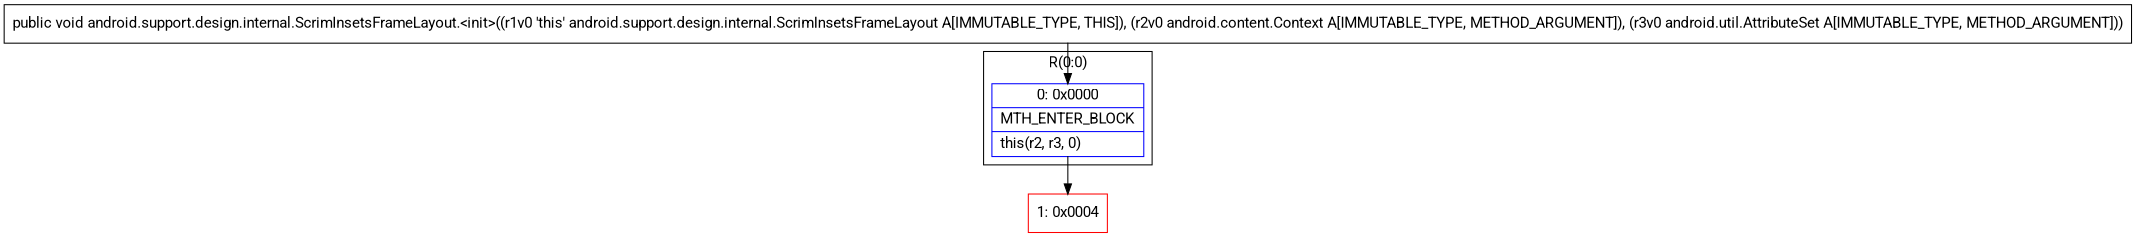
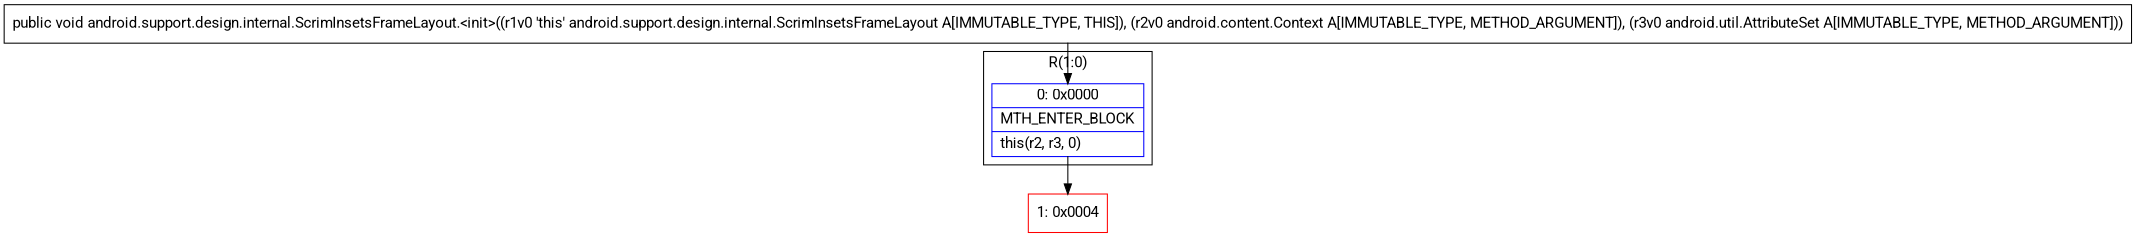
cluster "R(0:0)": label "R(0:0)" -> "R(1:0)"
